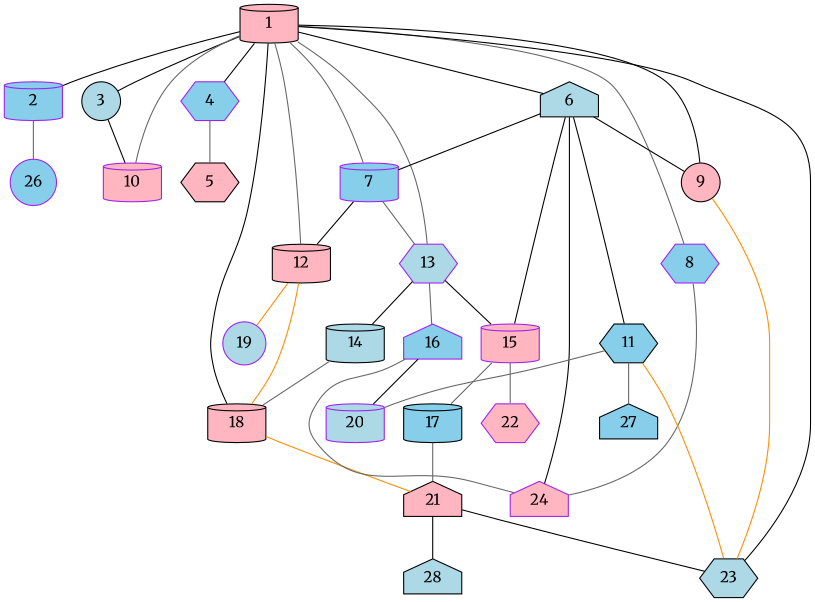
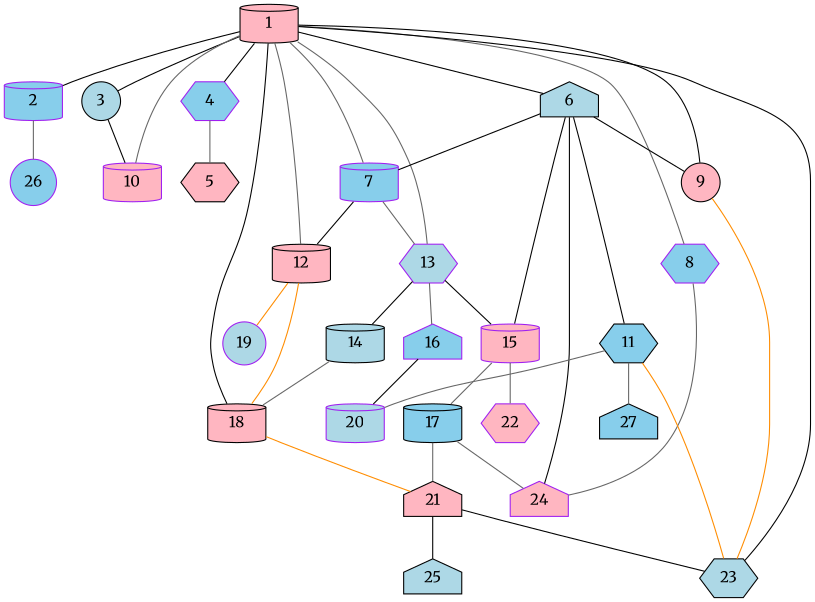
edge "16" -- "24": now "17" -- "24"
node "28": label "28" -> "25"
